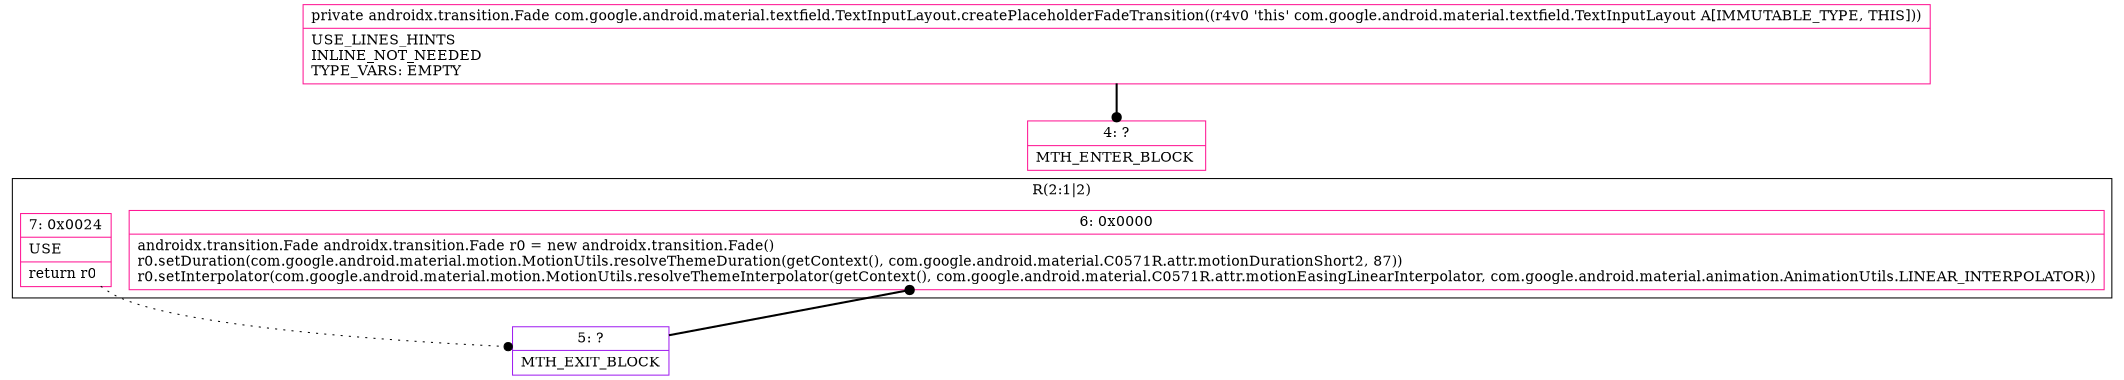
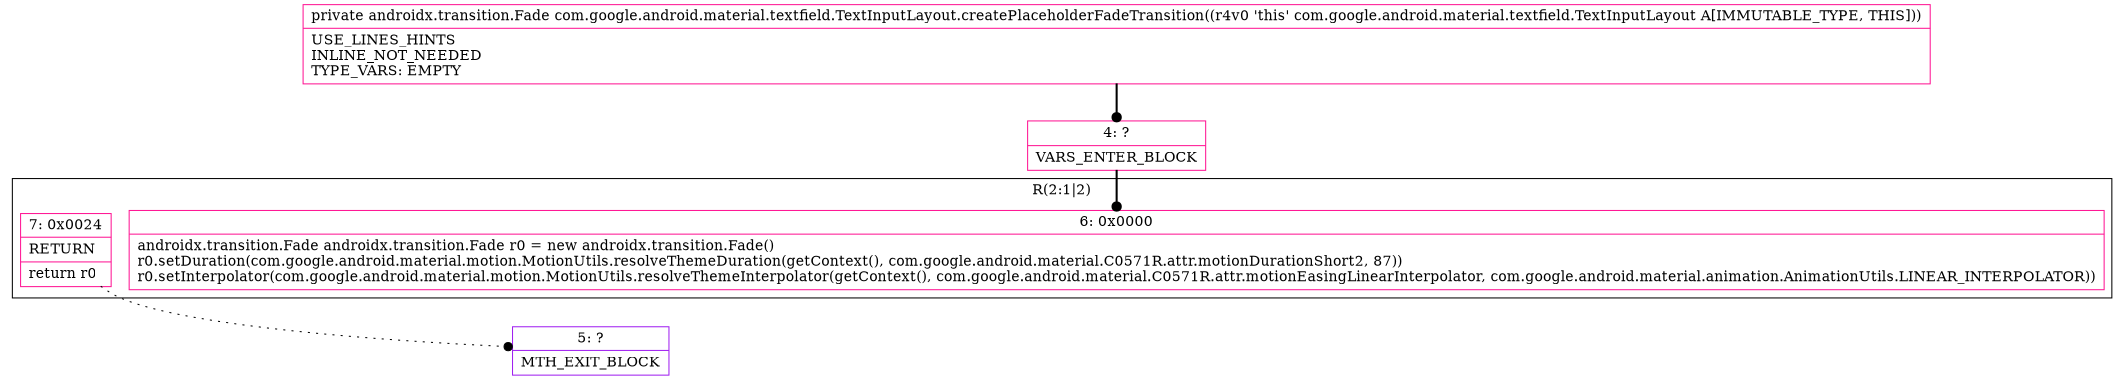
node "4: ?": text "MTH_ENTER_BLOCK" -> "VARS_ENTER_BLOCK"
node "7: 0x0024": text "USE" -> "RETURN"
edge "5: ?" -> "6: 0x0000": now "4: ?" -> "6: 0x0000"
